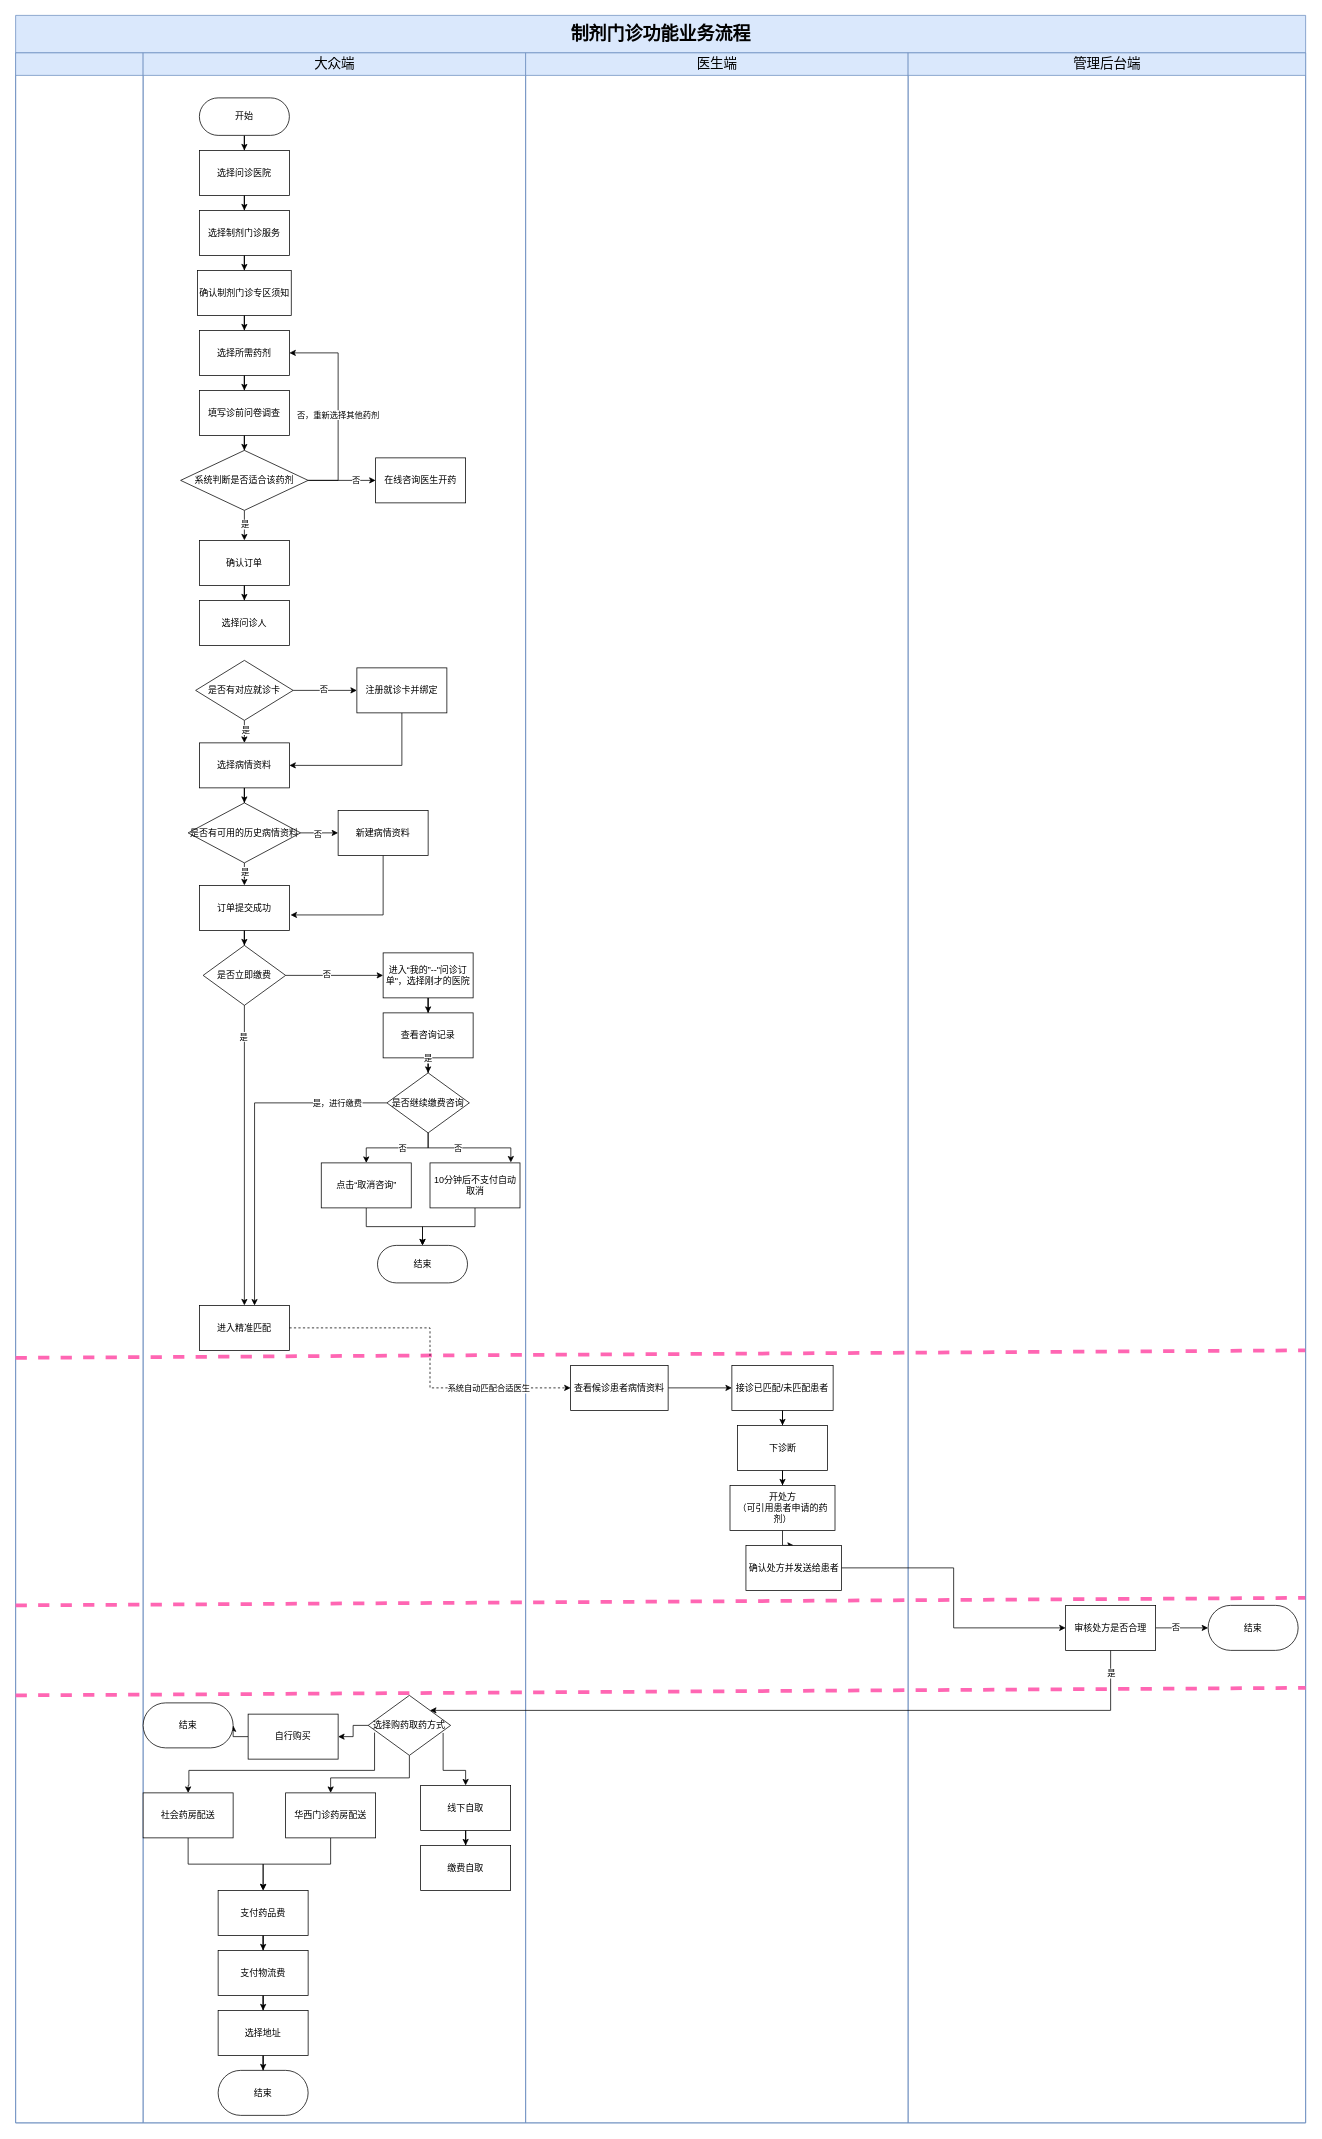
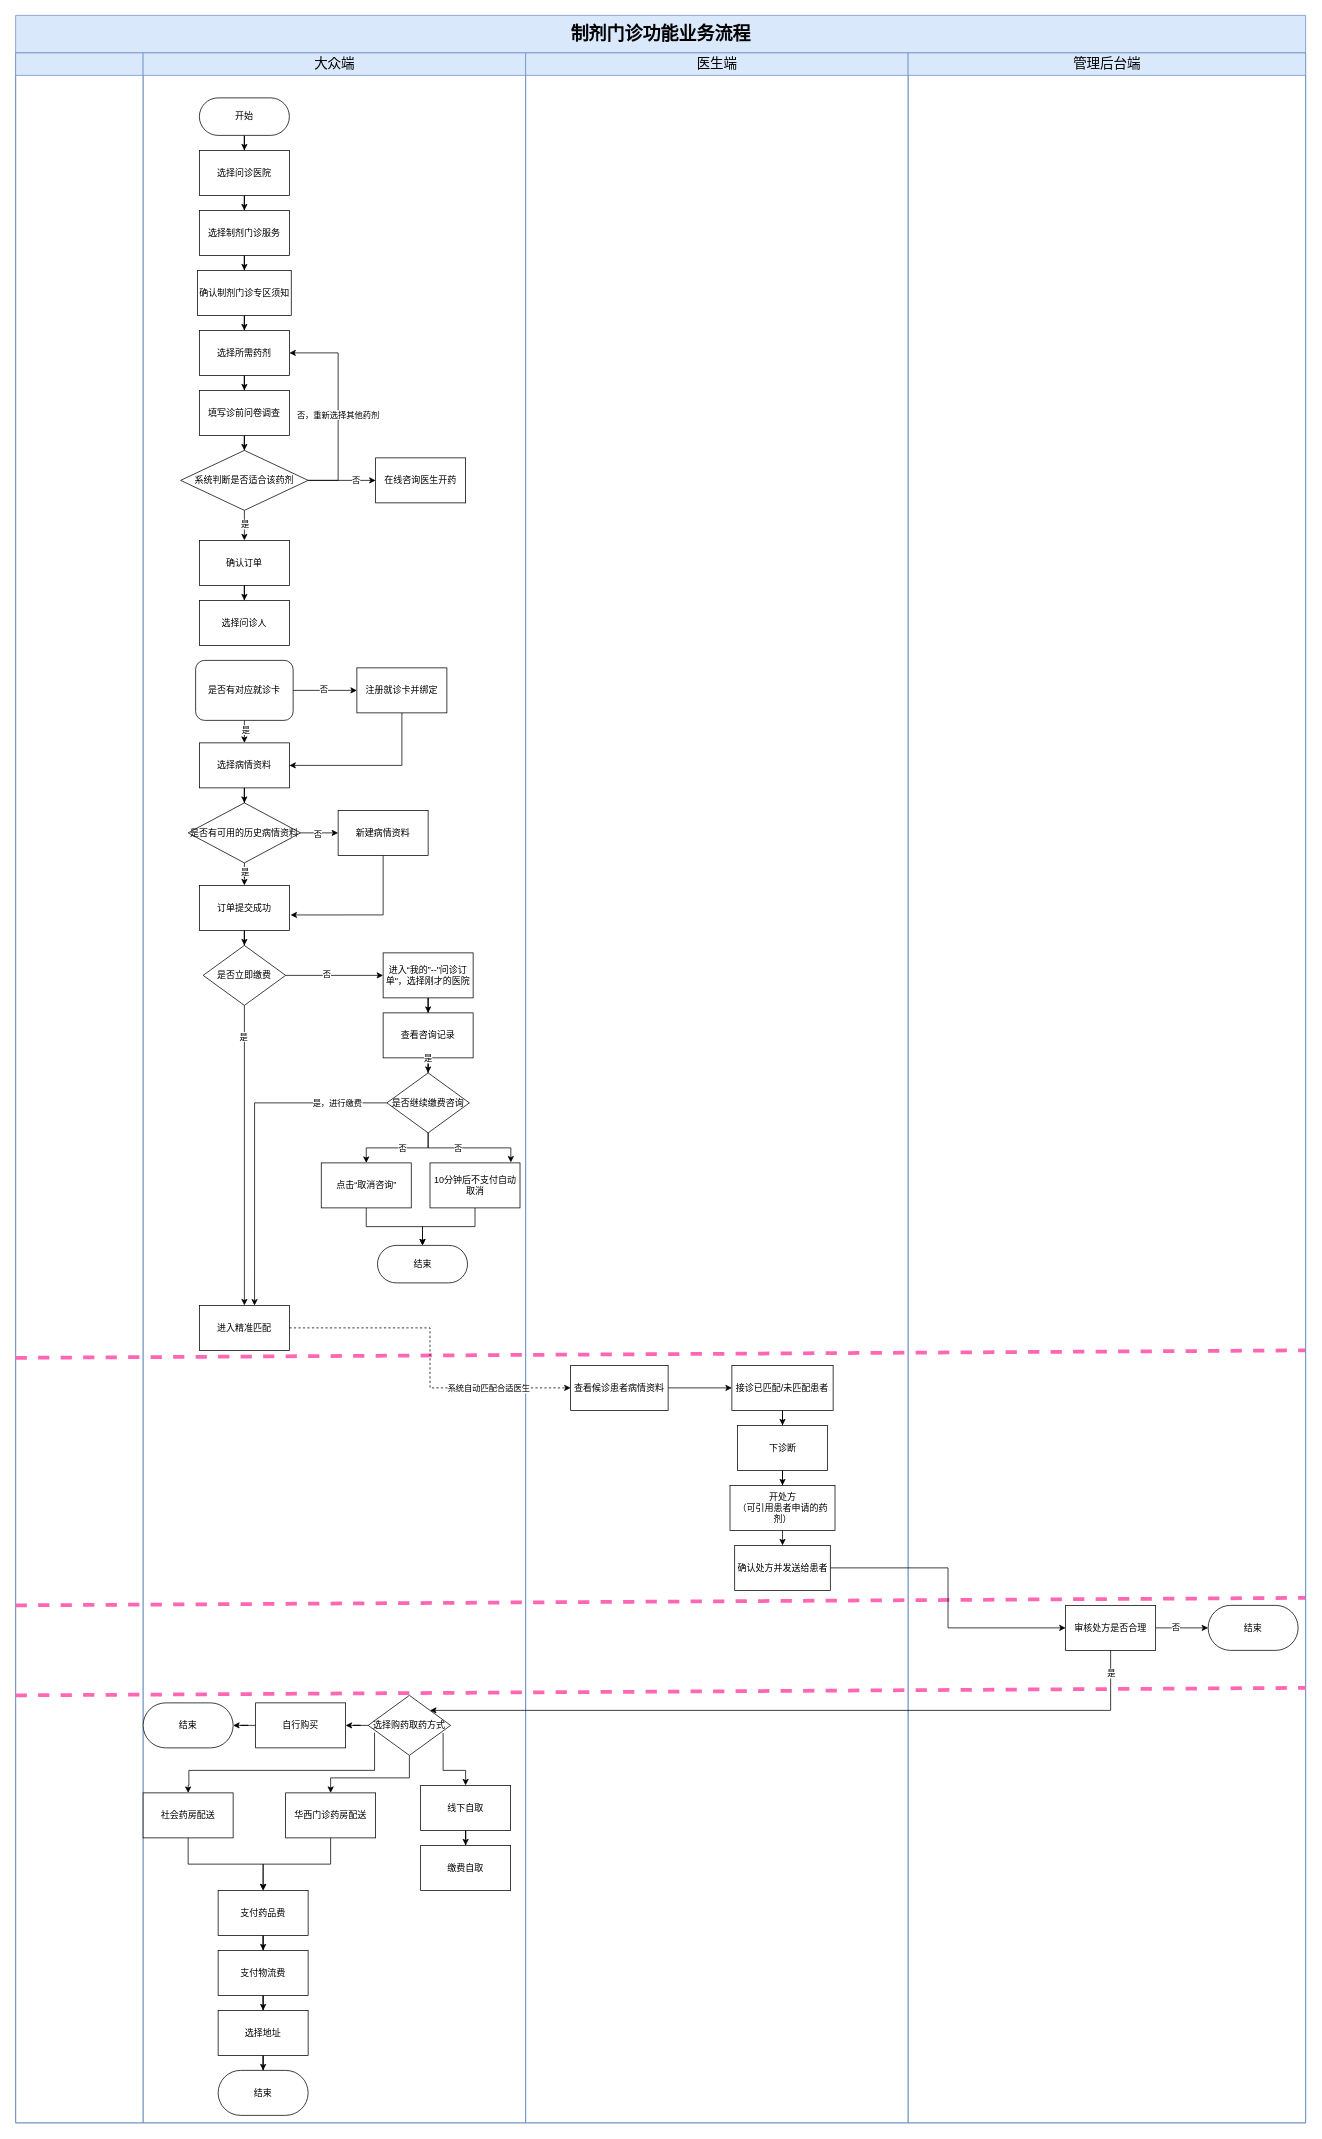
node "是否有对应就诊卡": shape diamond -> rounded rectangle
node "确认处方并发送给患者": moved (794, 1568) -> (782, 1568)
node "自行购买": moved (293, 1737) -> (300, 1725)
